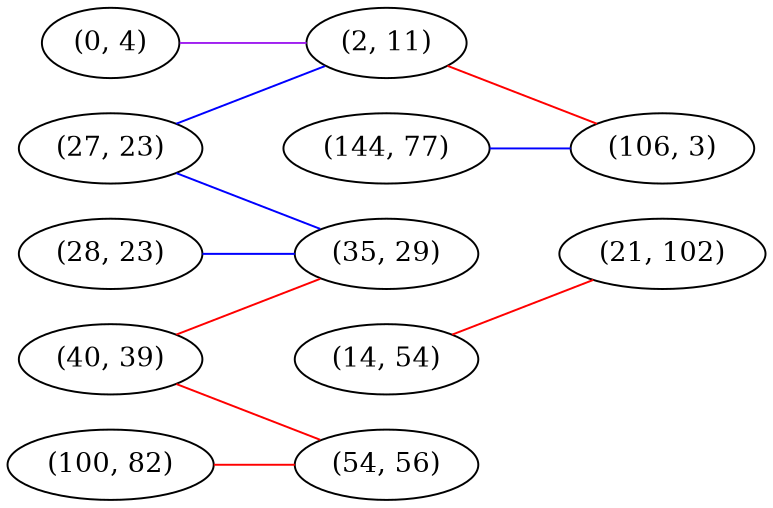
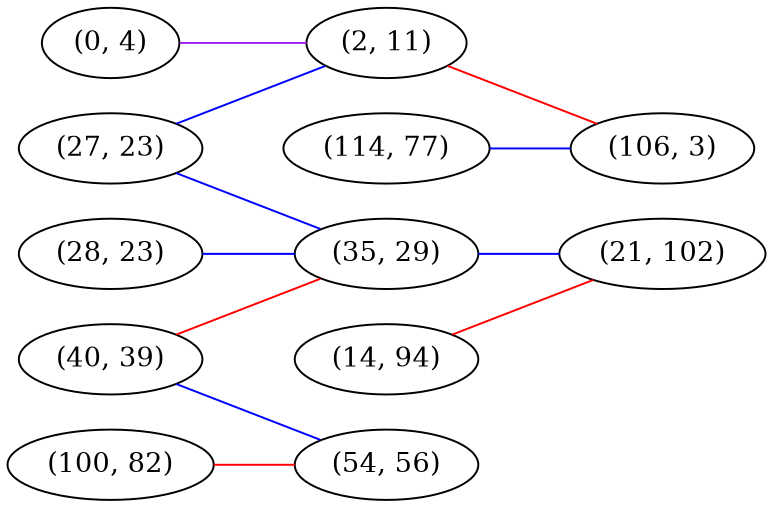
node "(144, 77)": label "(144, 77)" -> "(114, 77)"
edge "(35, 29)" -- "(21, 102)": added
node "(14, 54)": label "(14, 54)" -> "(14, 94)"
edge "(40, 39)" -- "(54, 56)": color red -> blue
